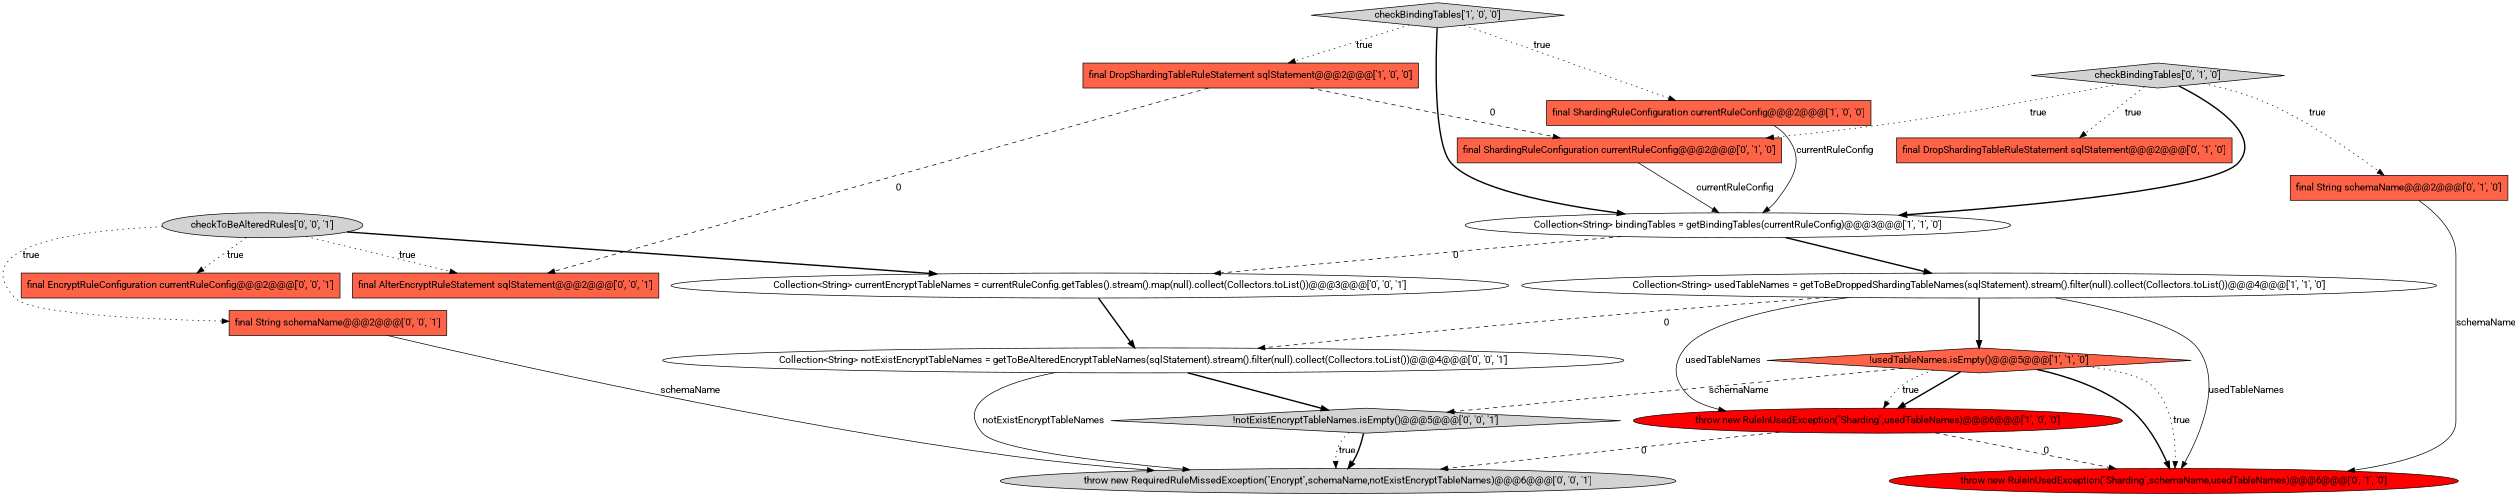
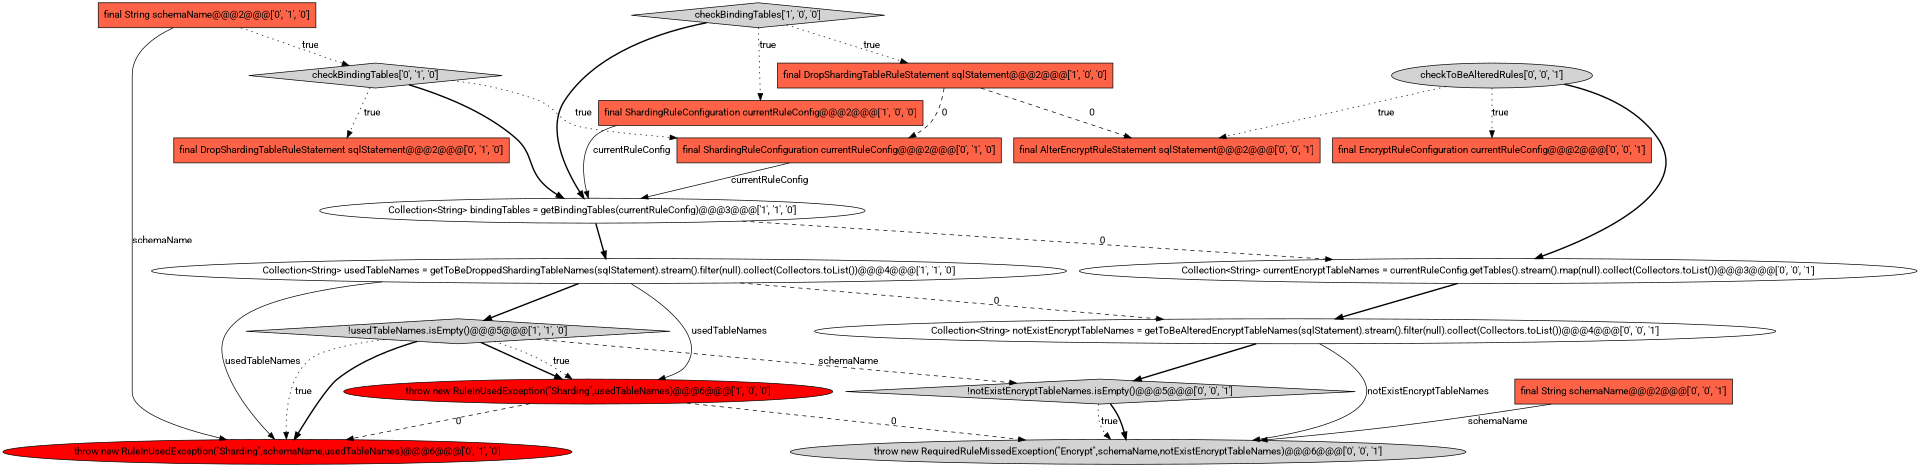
edge "checkBindingTables['0', '1', '0']" -> "final String schemaName@@@2@@@['0', '1', '0']": reversed
edge "checkToBeAlteredRules['0', '0', '1']" -> "final String schemaName@@@2@@@['0', '0', '1']": removed, label "true"
node "!usedTableNames.isEmpty()@@@5@@@['1', '1', '0']": fillcolor tomato -> lightgray
